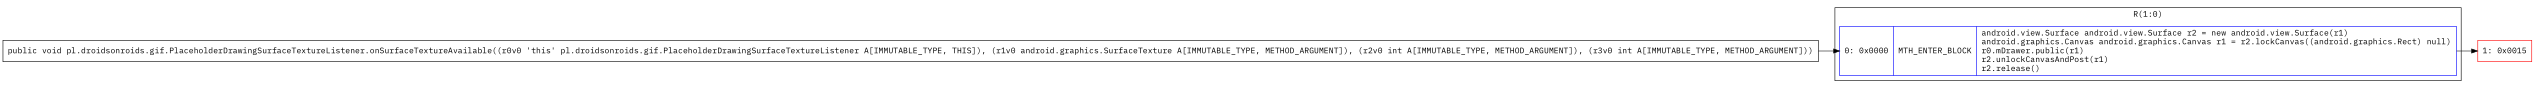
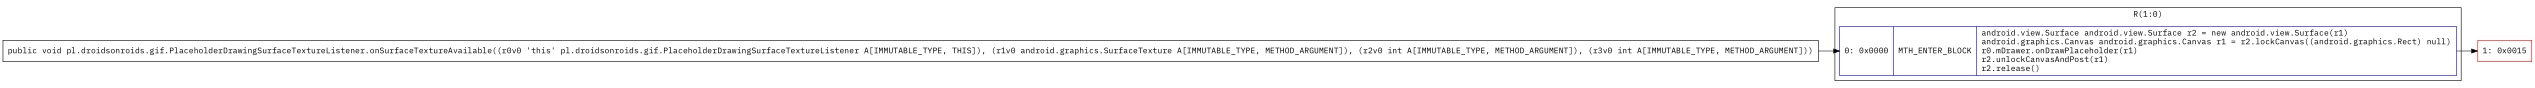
node "0: 0x0000": text "r0.mDrawer.public(r1)" -> "r0.mDrawer.onDrawPlaceholder(r1)"
